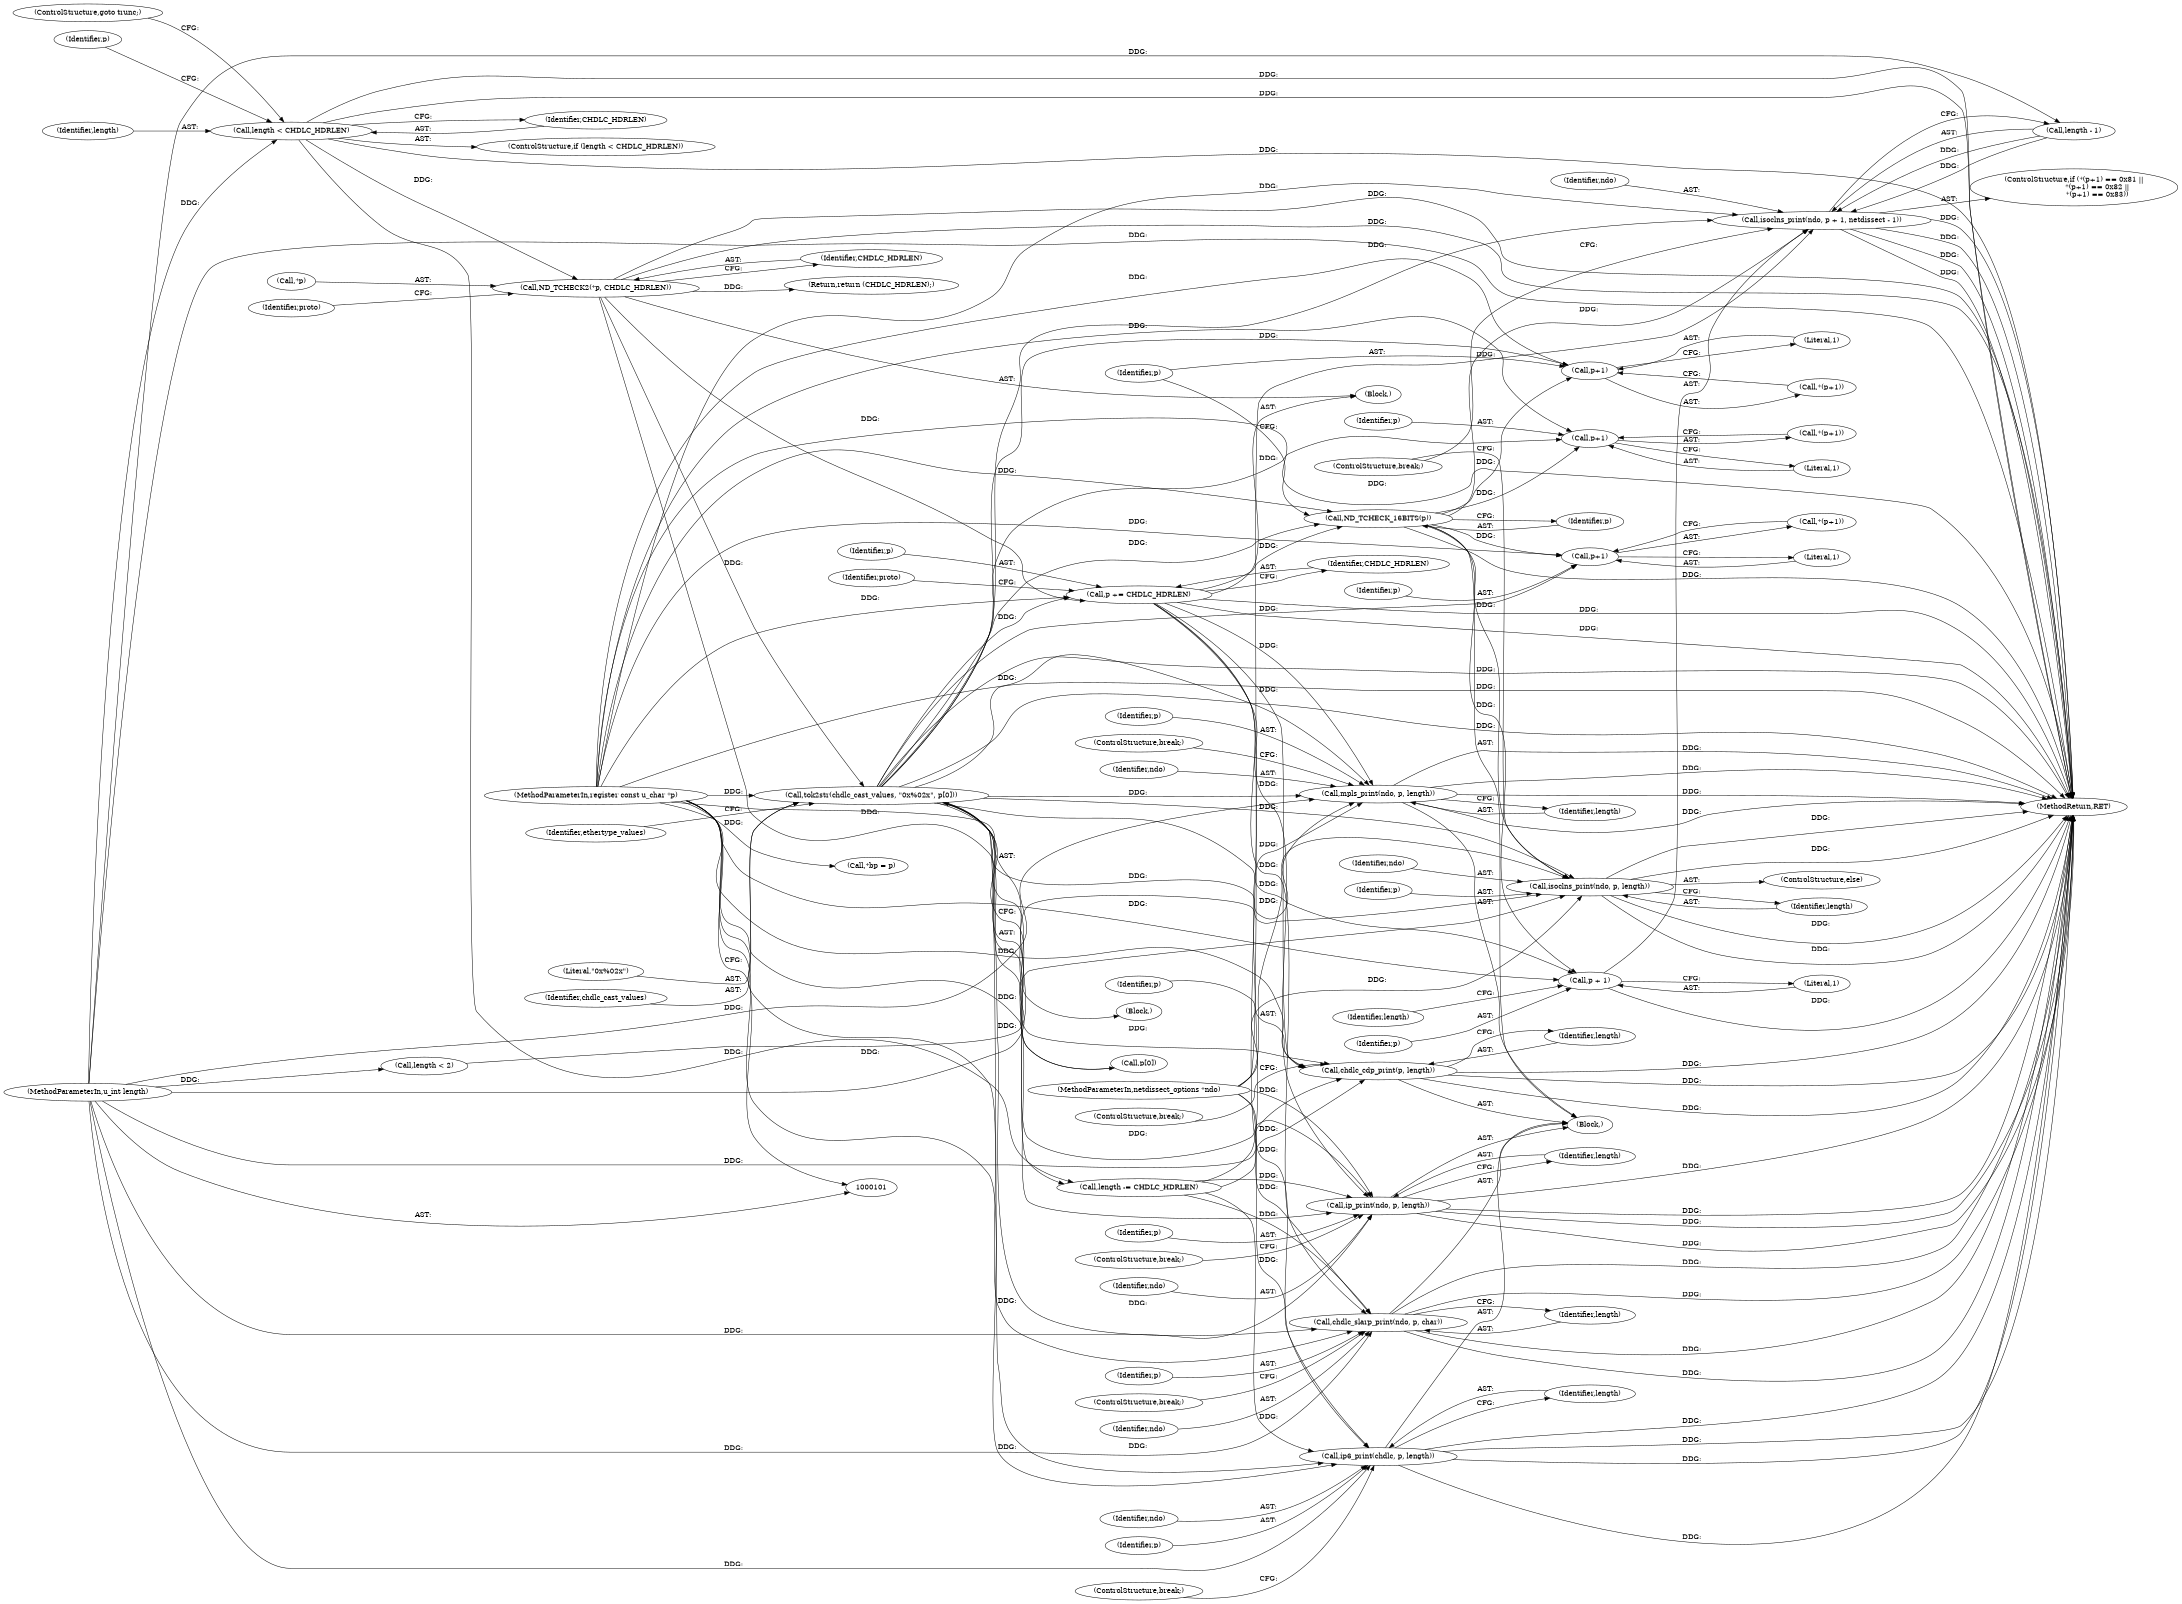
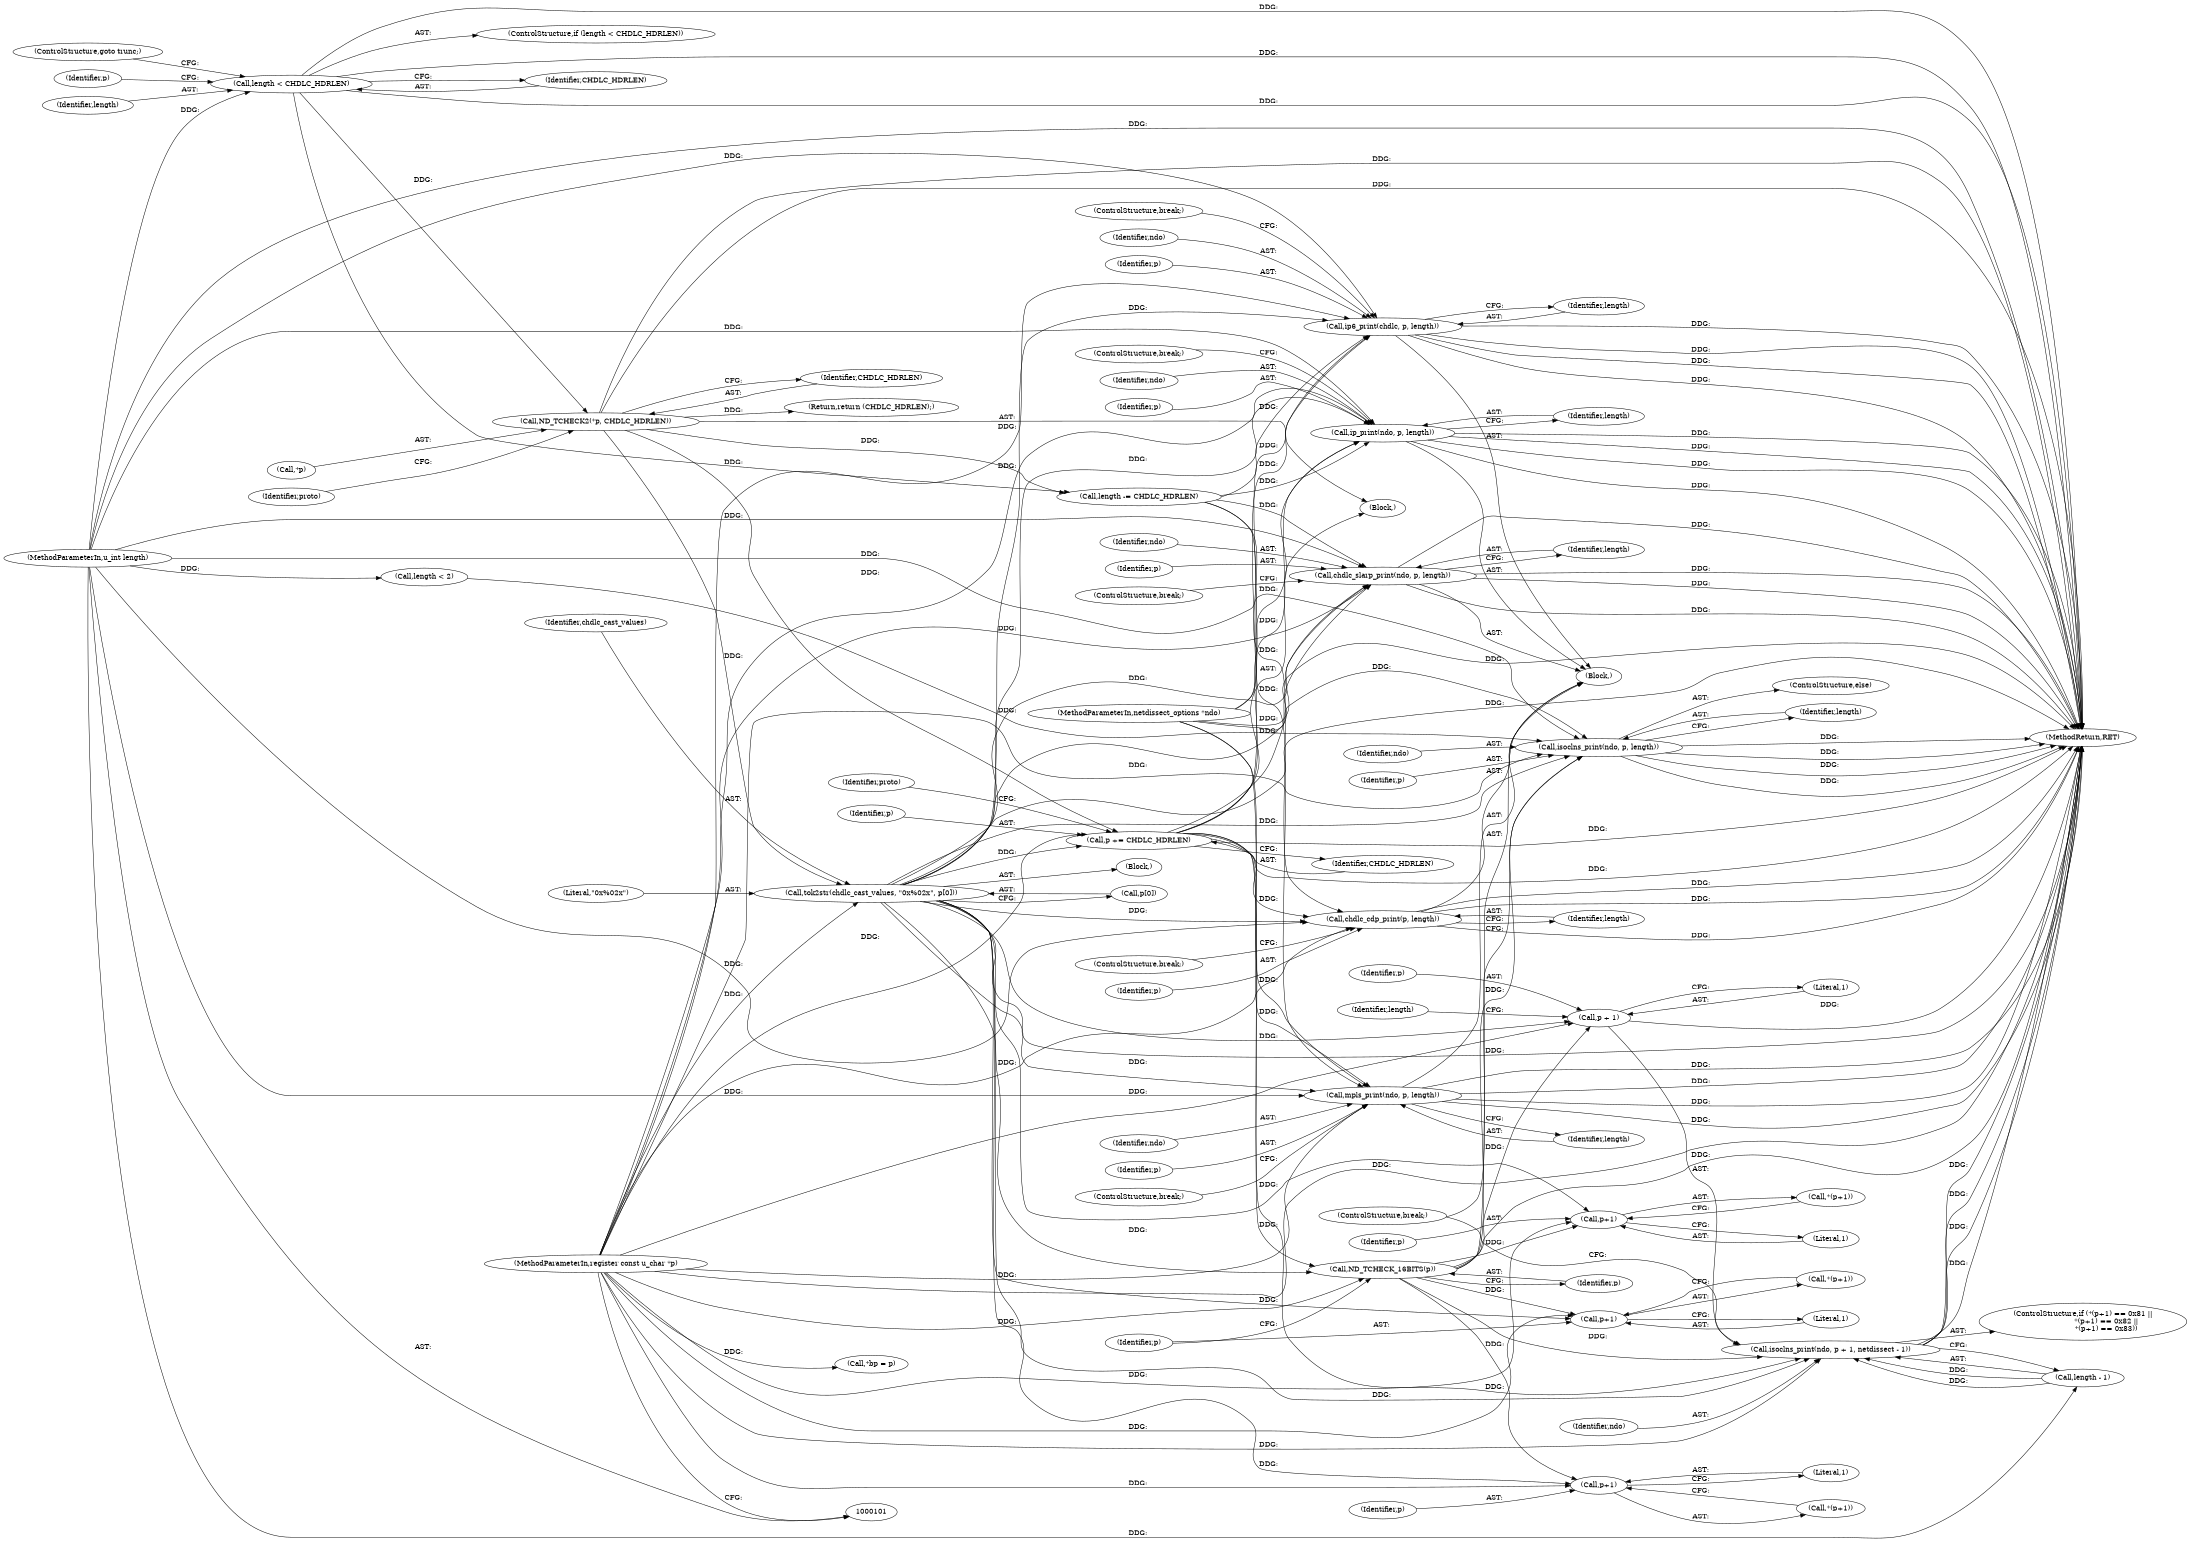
node "(Identifier,ethertype_values)": removed
node "(Call,chdlc_slarp_print(ndo, p, char))": label "(Call,chdlc_slarp_print(ndo, p, char))" -> "(Call,chdlc_slarp_print(ndo, p, length))"
